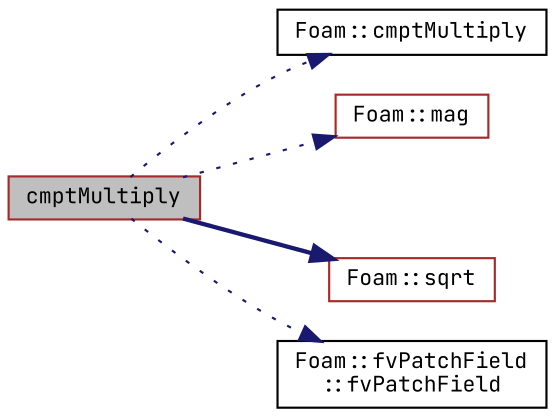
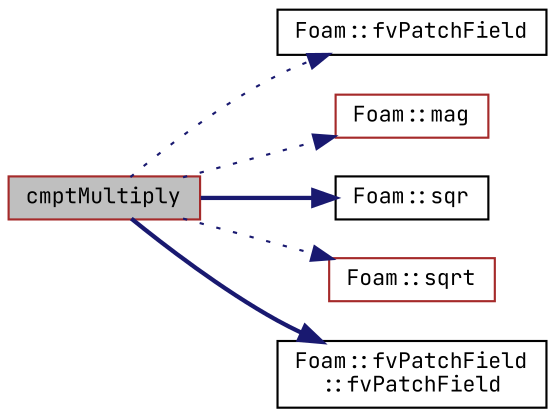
node "Foam::cmptMultiply": label "Foam::cmptMultiply" -> "Foam::fvPatchField"
node "Foam::sqr": added
edge "cmptMultiply" -> "Foam::sqrt": style bold -> dotted
edge "cmptMultiply" -> "Foam::fvPatchField ::fvPatchField": style dotted -> bold
